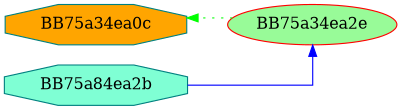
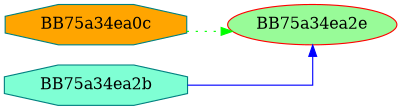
edge "BB75a34ea2e" -> "BB75a34ea0c": reversed
node "BB75a84ea2b": label "BB75a84ea2b" -> "BB75a34ea2b"
